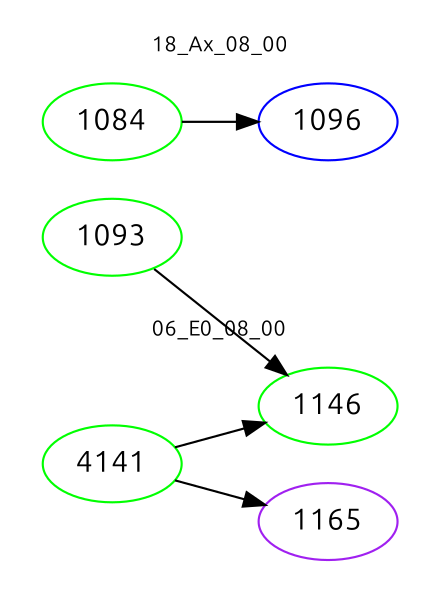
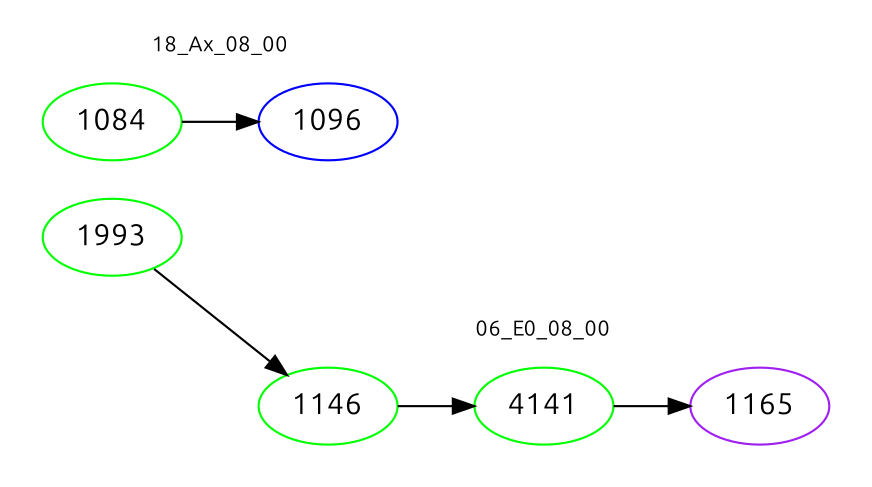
node "1093": label "1093" -> "1993"
edge "4141" -> "1146": reversed
